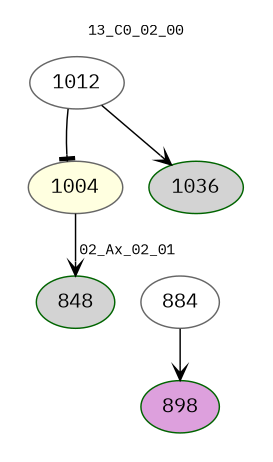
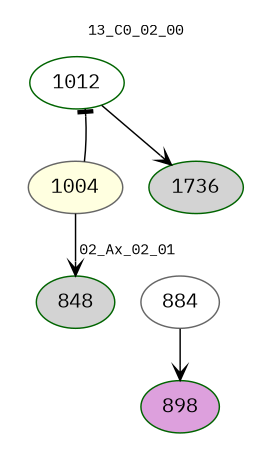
node "1012": color gray40 -> darkgreen
edge "1012" -> "1004": reversed
node "1036": label "1036" -> "1736"
